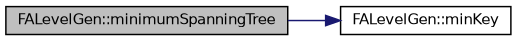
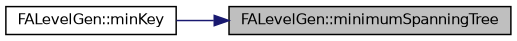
edge "FALevelGen::minimumSpanningTree" -> "FALevelGen::minKey": reversed
